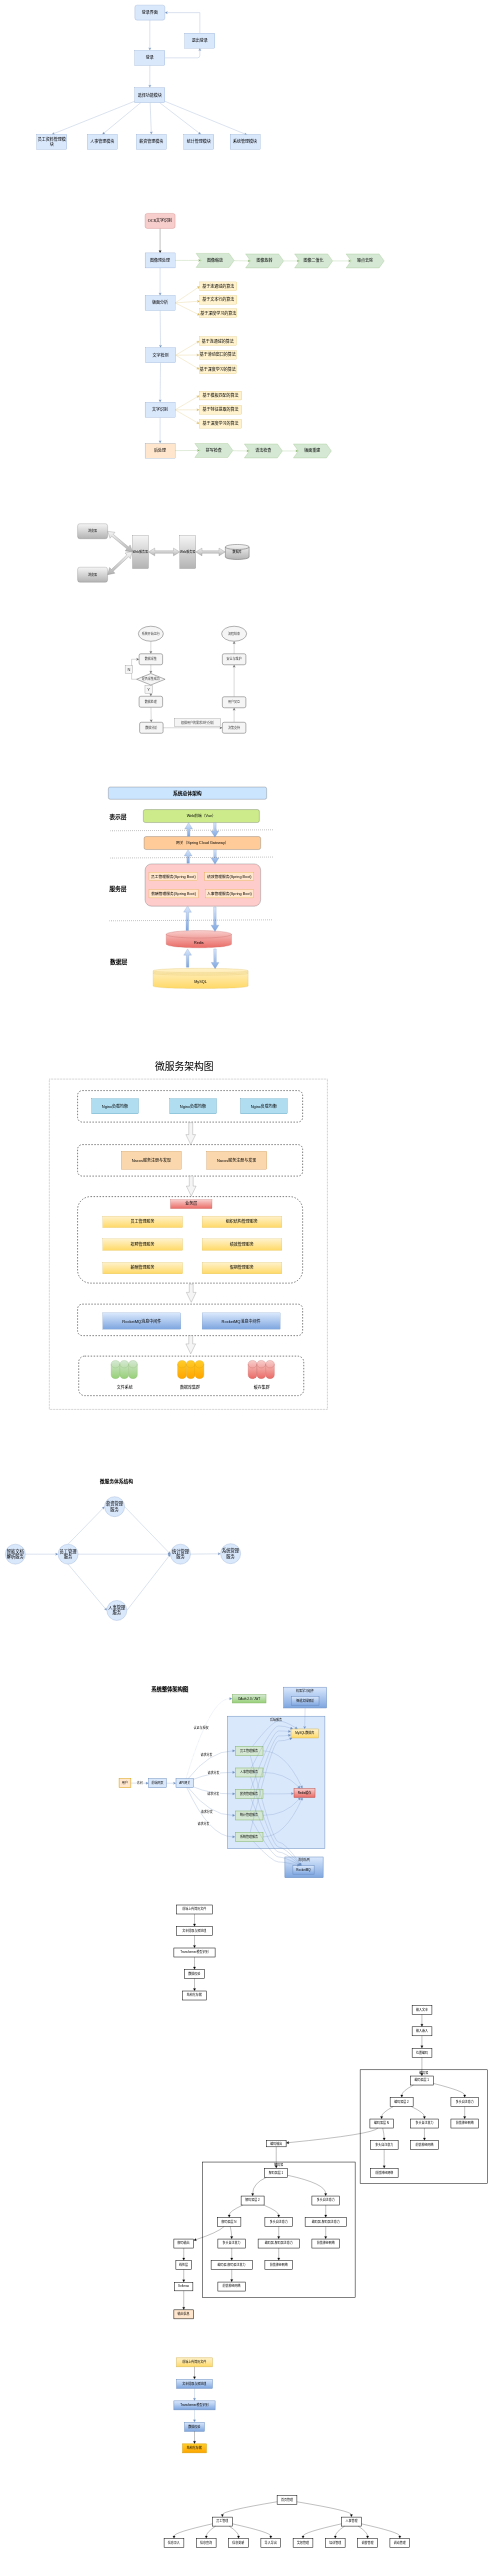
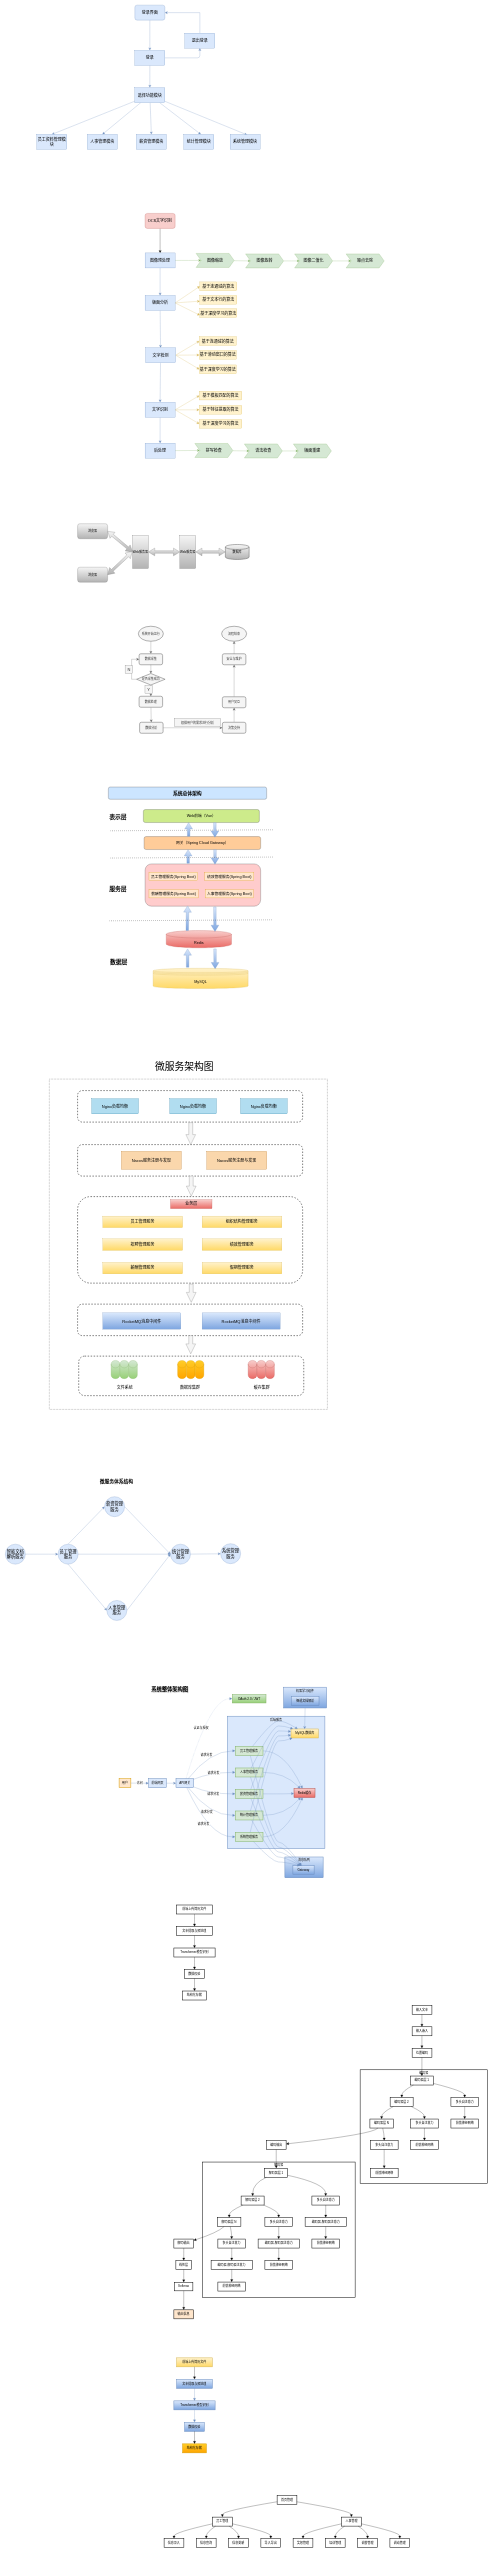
node "后处理": fillcolor #ffe6cc -> #dae8fc
node "RocketMQ": label "RocketMQ" -> "Gateway"
node "编码输出": size 20x6 -> 20x9
